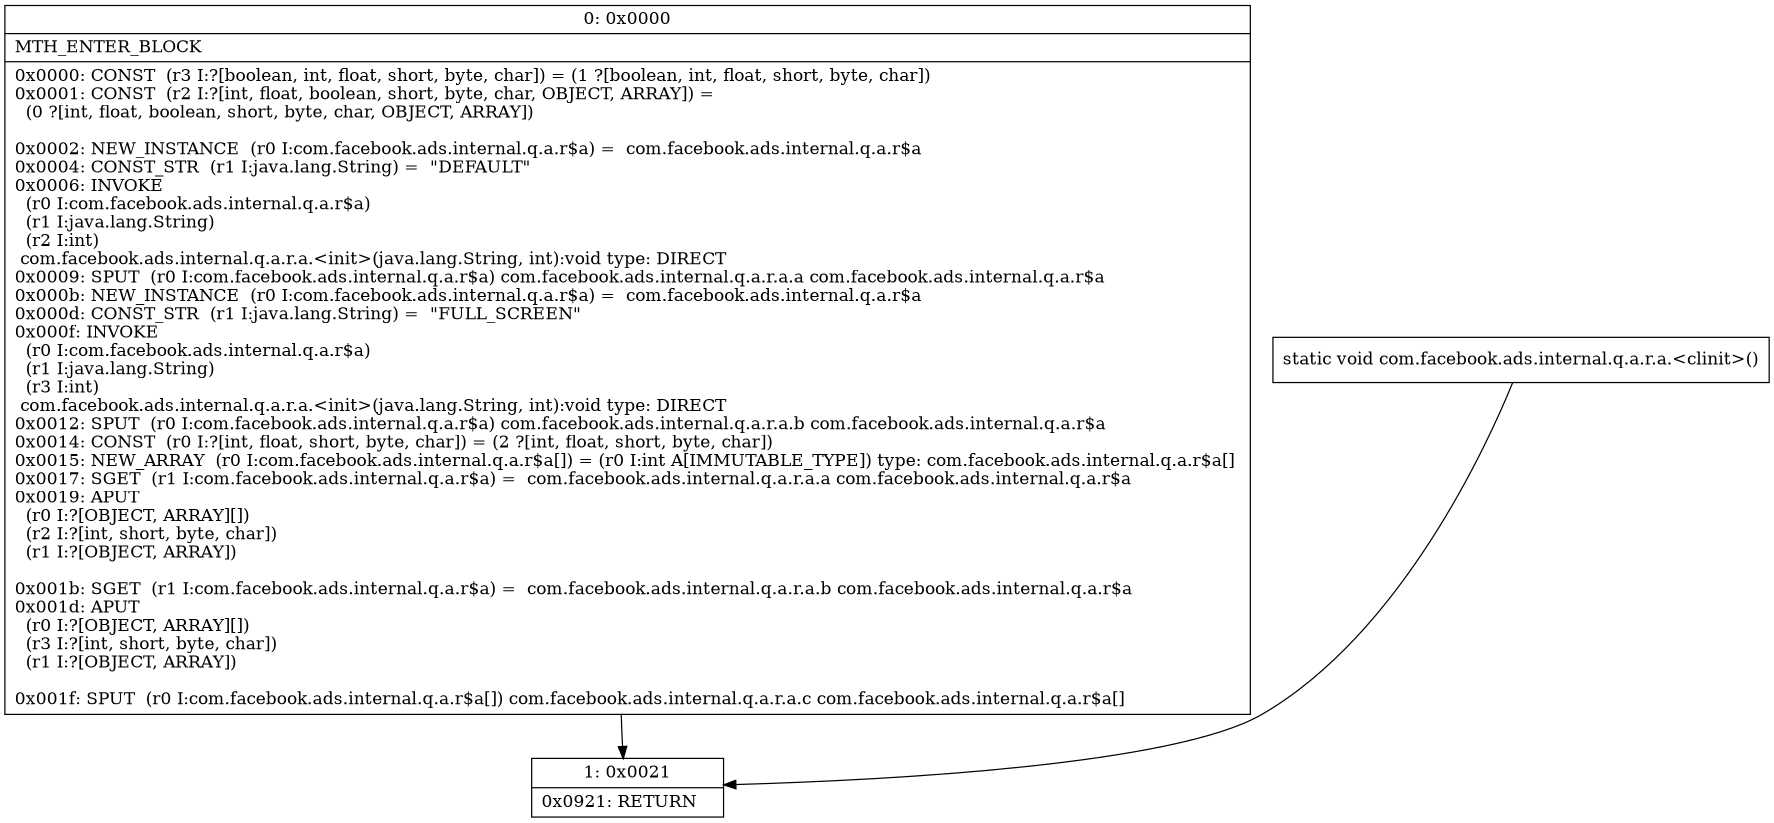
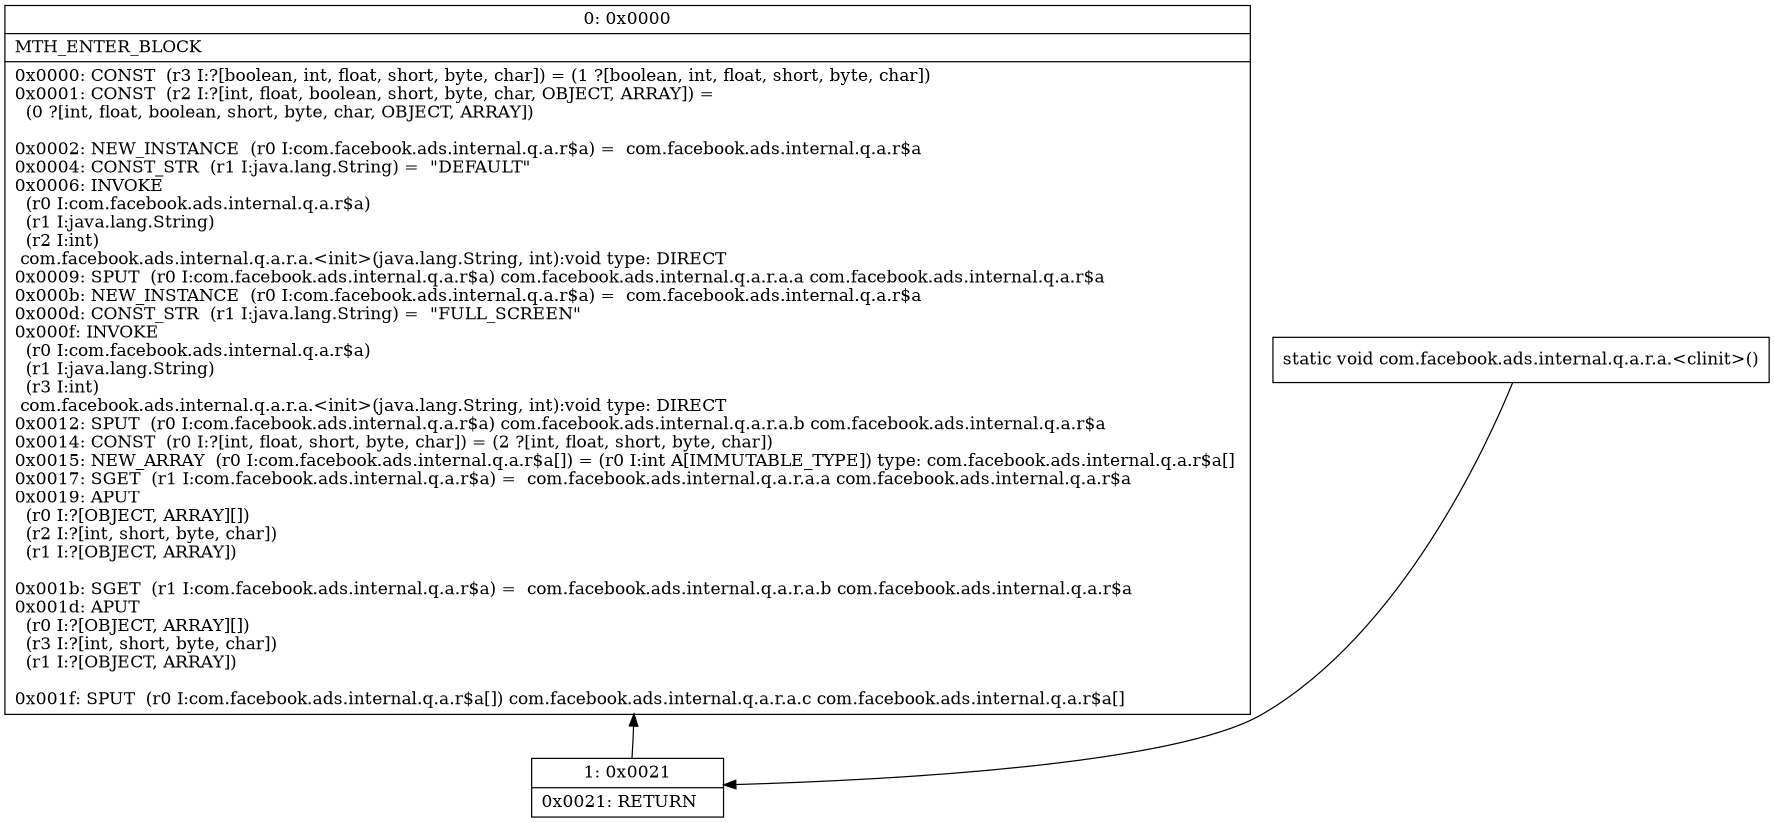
edge "0: 0x0000" -> "1: 0x0021": reversed
node "1: 0x0021": text "0x0921: RETURN" -> "0x0021: RETURN"
